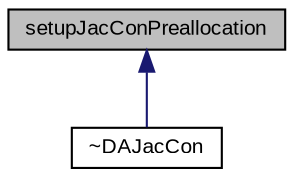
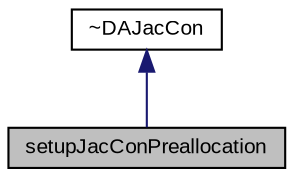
edge "~DAJacCon" -> "setupJacConPreallocation": reversed
